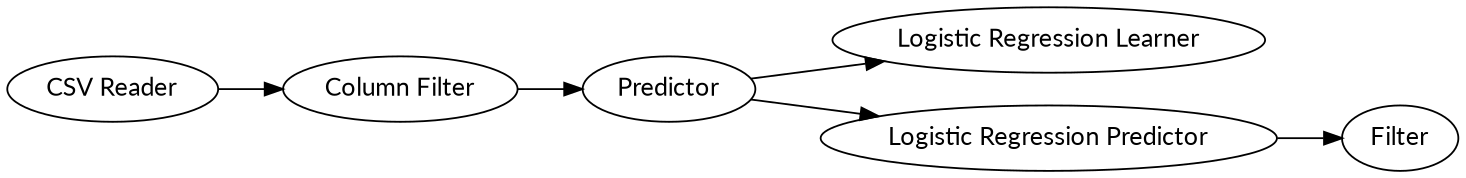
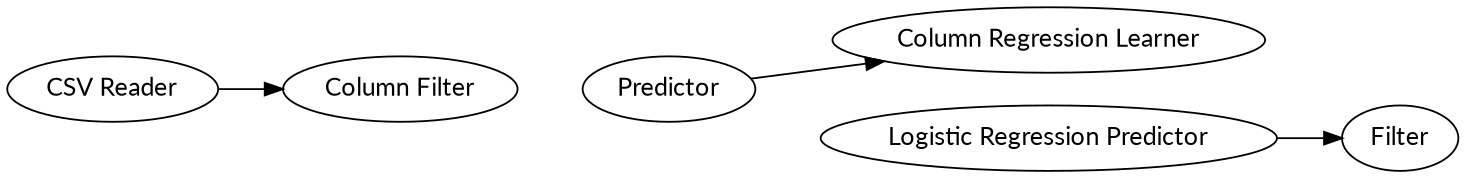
node "Logistic Regression Learner": label "Logistic Regression Learner" -> "Column Regression Learner"
edge "Column Filter" -> "Predictor": removed
edge "Predictor" -> "Logistic Regression Predictor": removed
